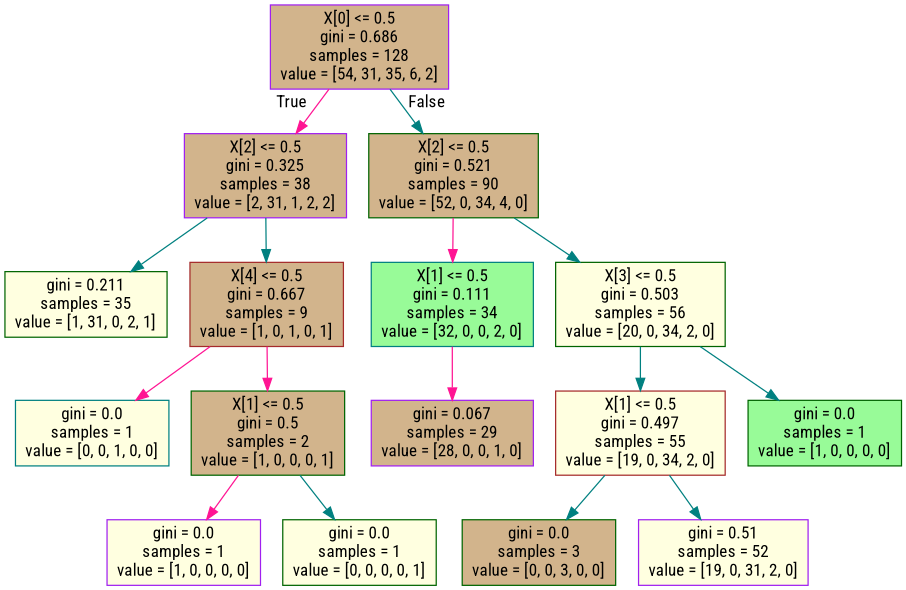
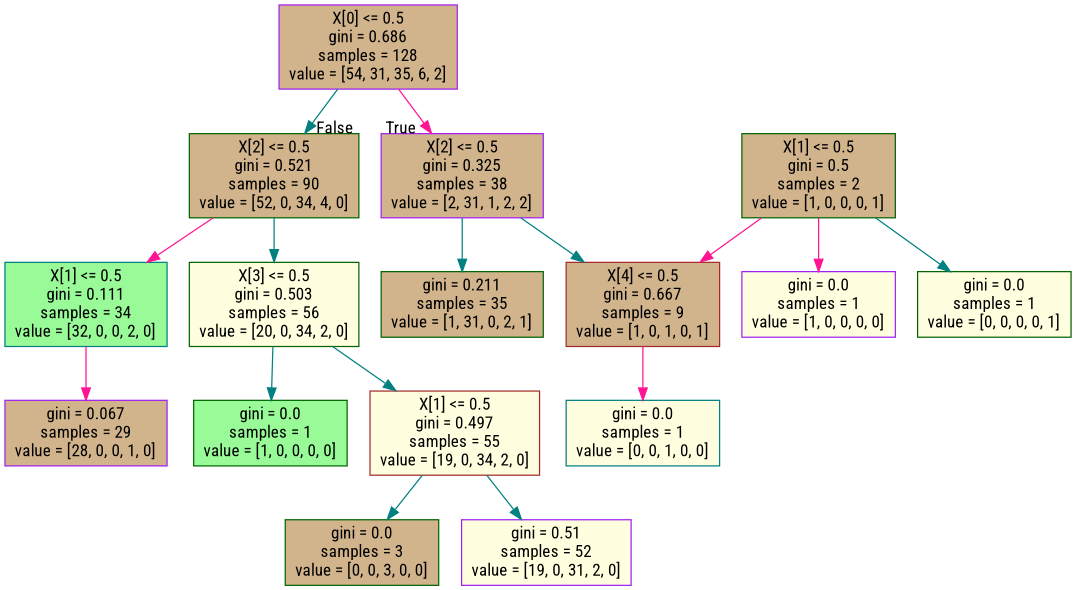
node "gini = 0.211 samples = 35 value = [1, 31, 0, 2, 1]": fillcolor lightyellow -> tan
edge "X[4] <= 0.5 gini = 0.667 samples = 9 value = [1, 0, 1, 0, 1]" -> "X[1] <= 0.5 gini = 0.5 samples = 2 value = [1, 0, 0, 0, 1]": reversed
